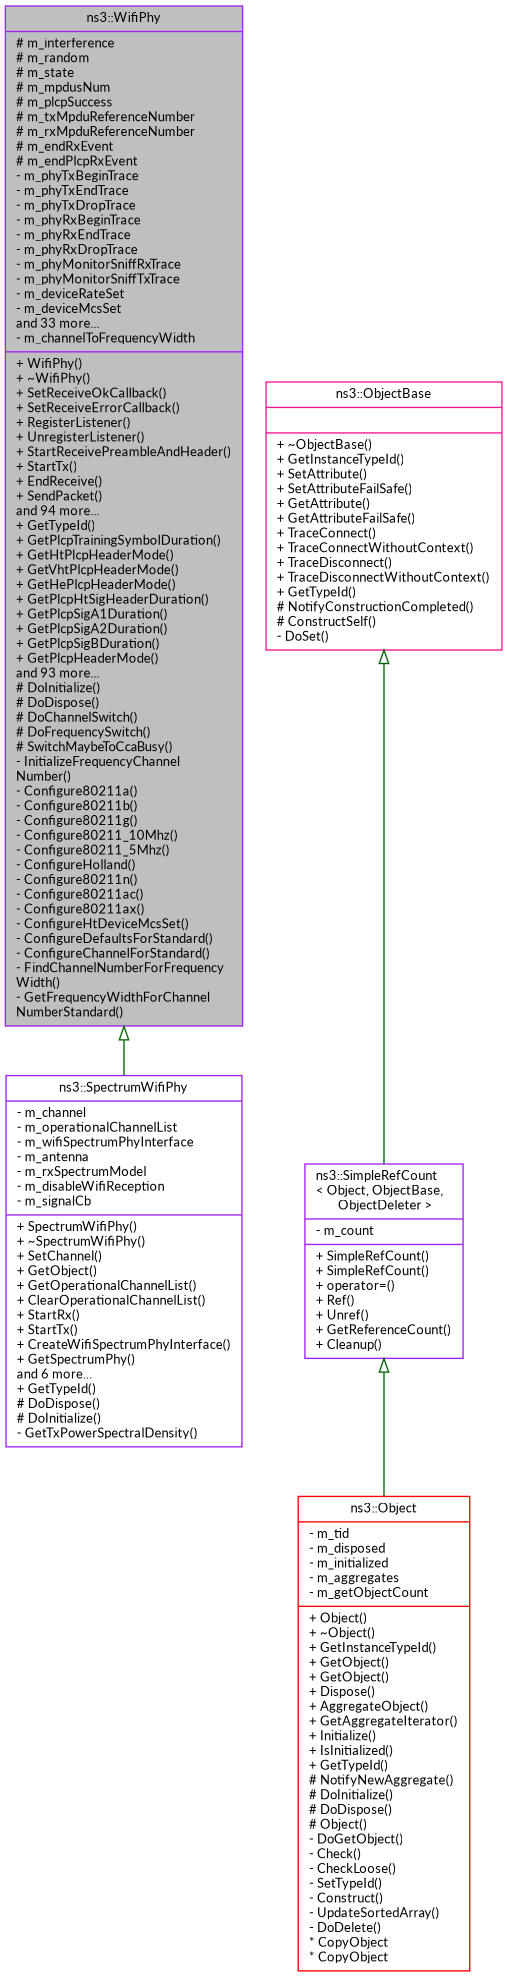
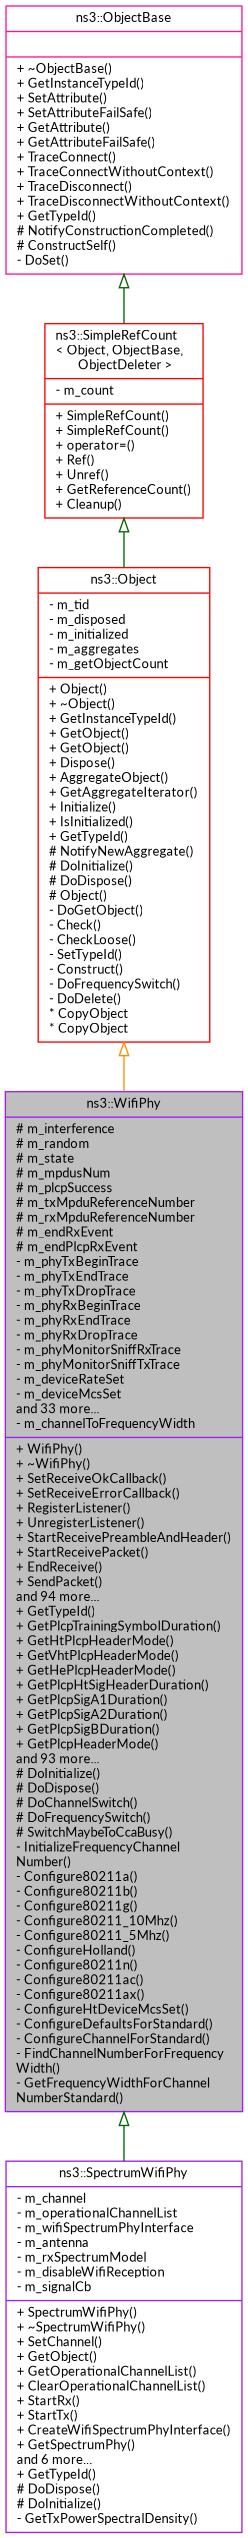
node "ns3::WifiPhy": text "+ StartTx()" -> "+ StartReceivePacket()"
edge "ns3::WifiPhy" -> "ns3::Object": added
node "ns3::SimpleRefCount": color purple -> red
node "ns3::Object": text "- UpdateSortedArray()" -> "- DoFrequencySwitch()"
